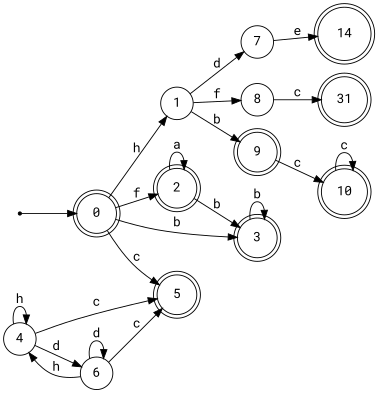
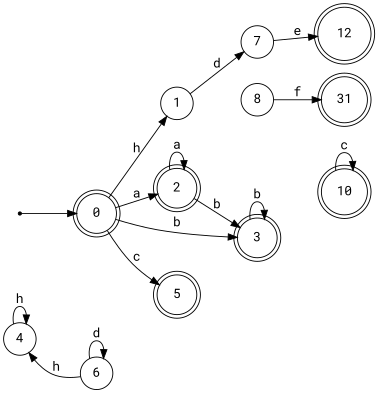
node "14": label "14" -> "12"
edge "8" -> "31": label "c" -> "f"
edge "1" -> "8": removed, label "f"
node "9": removed
edge "0" -> "2": label "f" -> "a"
edge "4" -> "5": removed, label "c"
edge "6" -> "5": removed, label "c"
edge "4" -> "6": removed, label "d"
